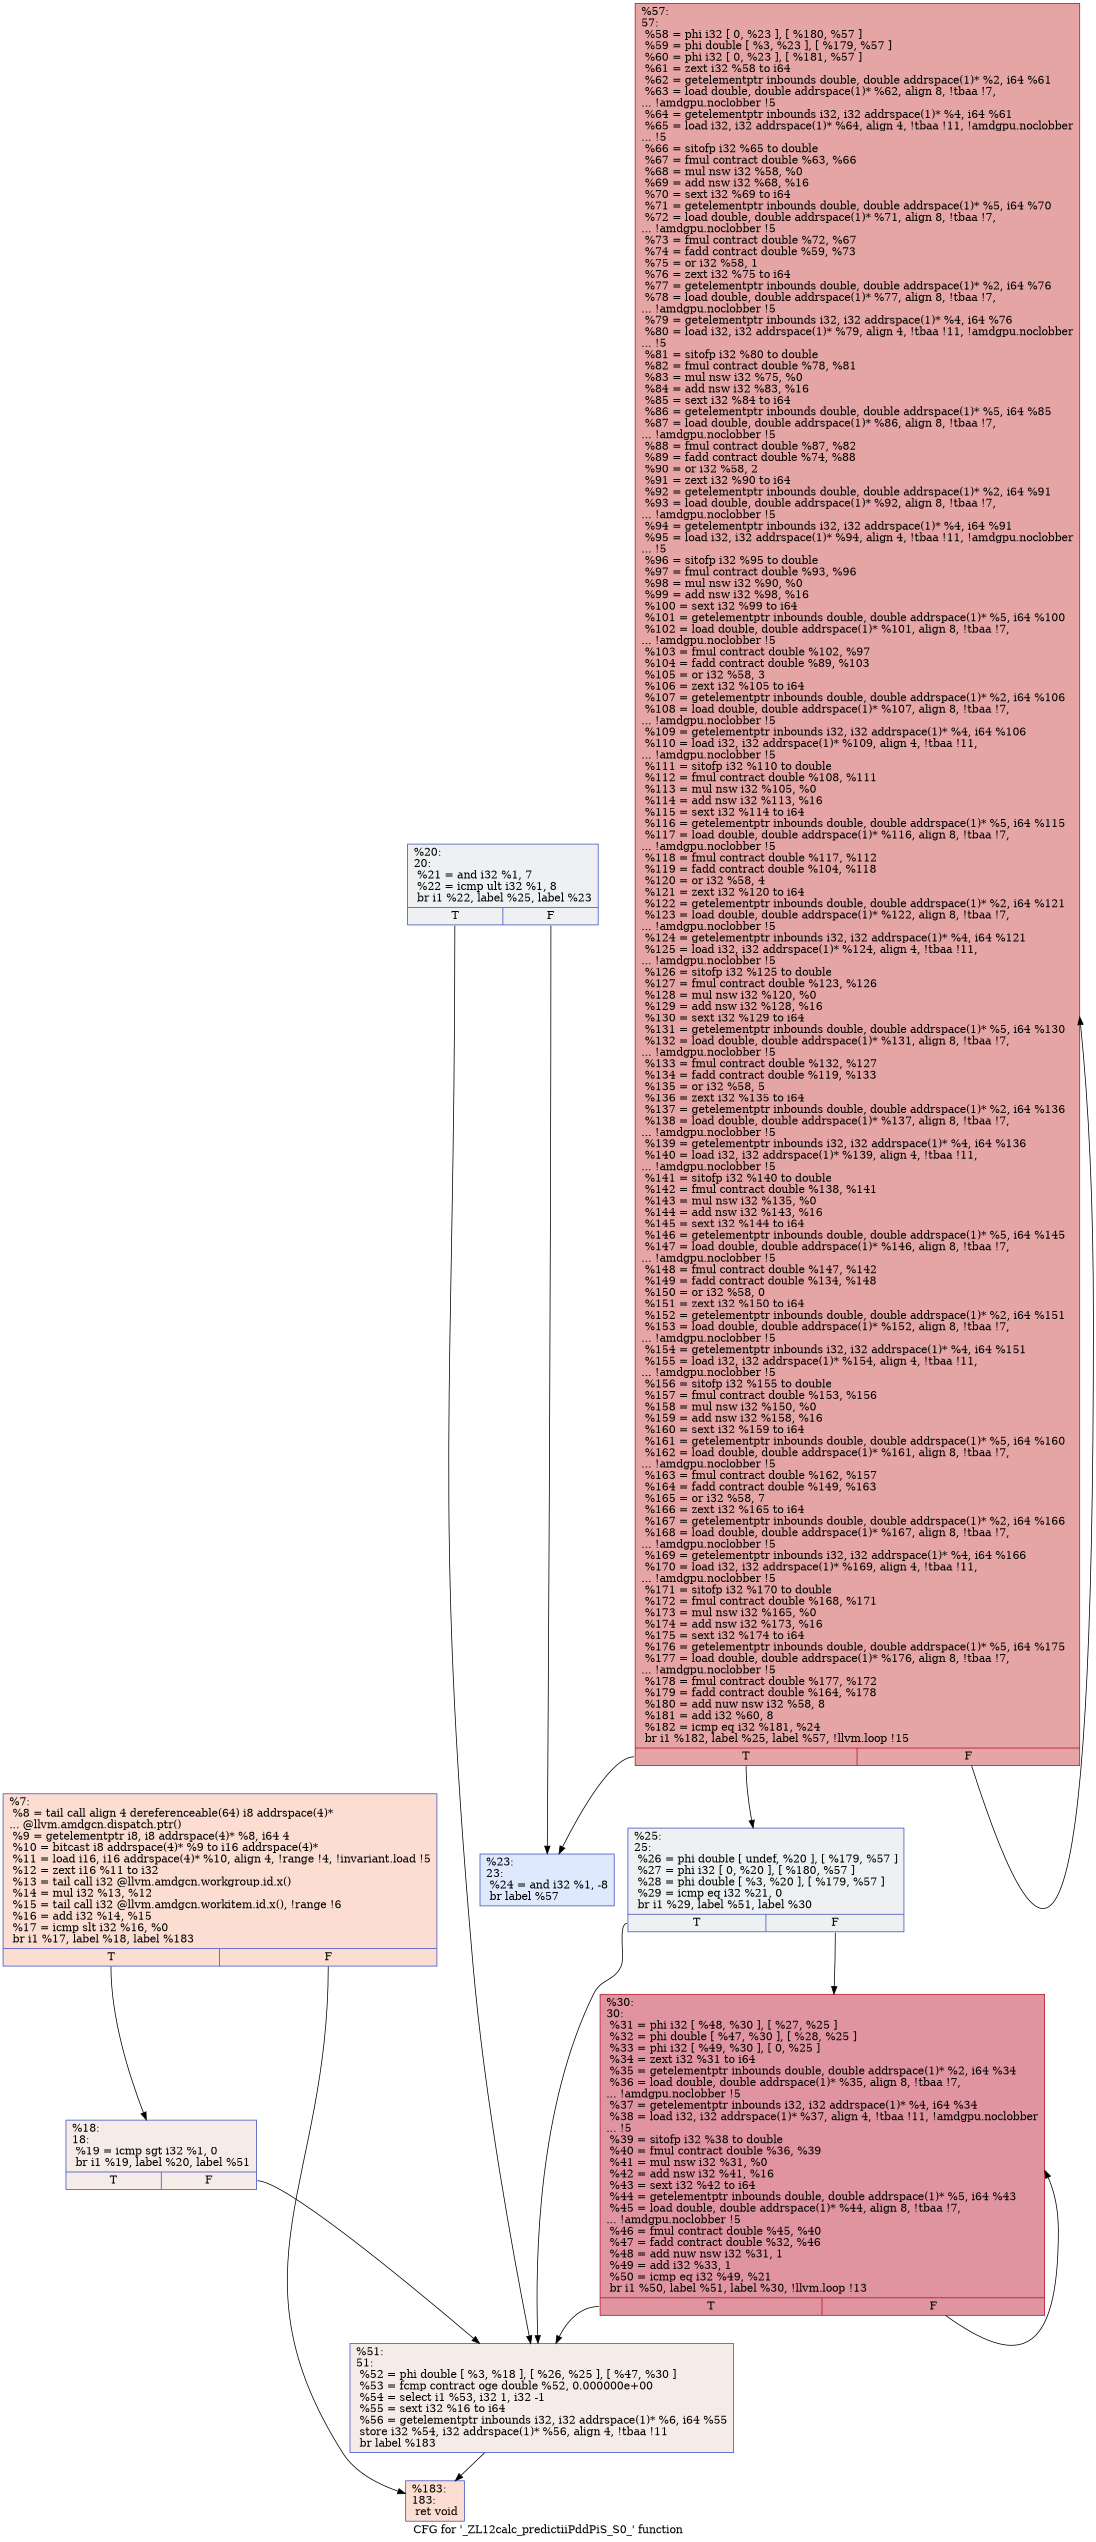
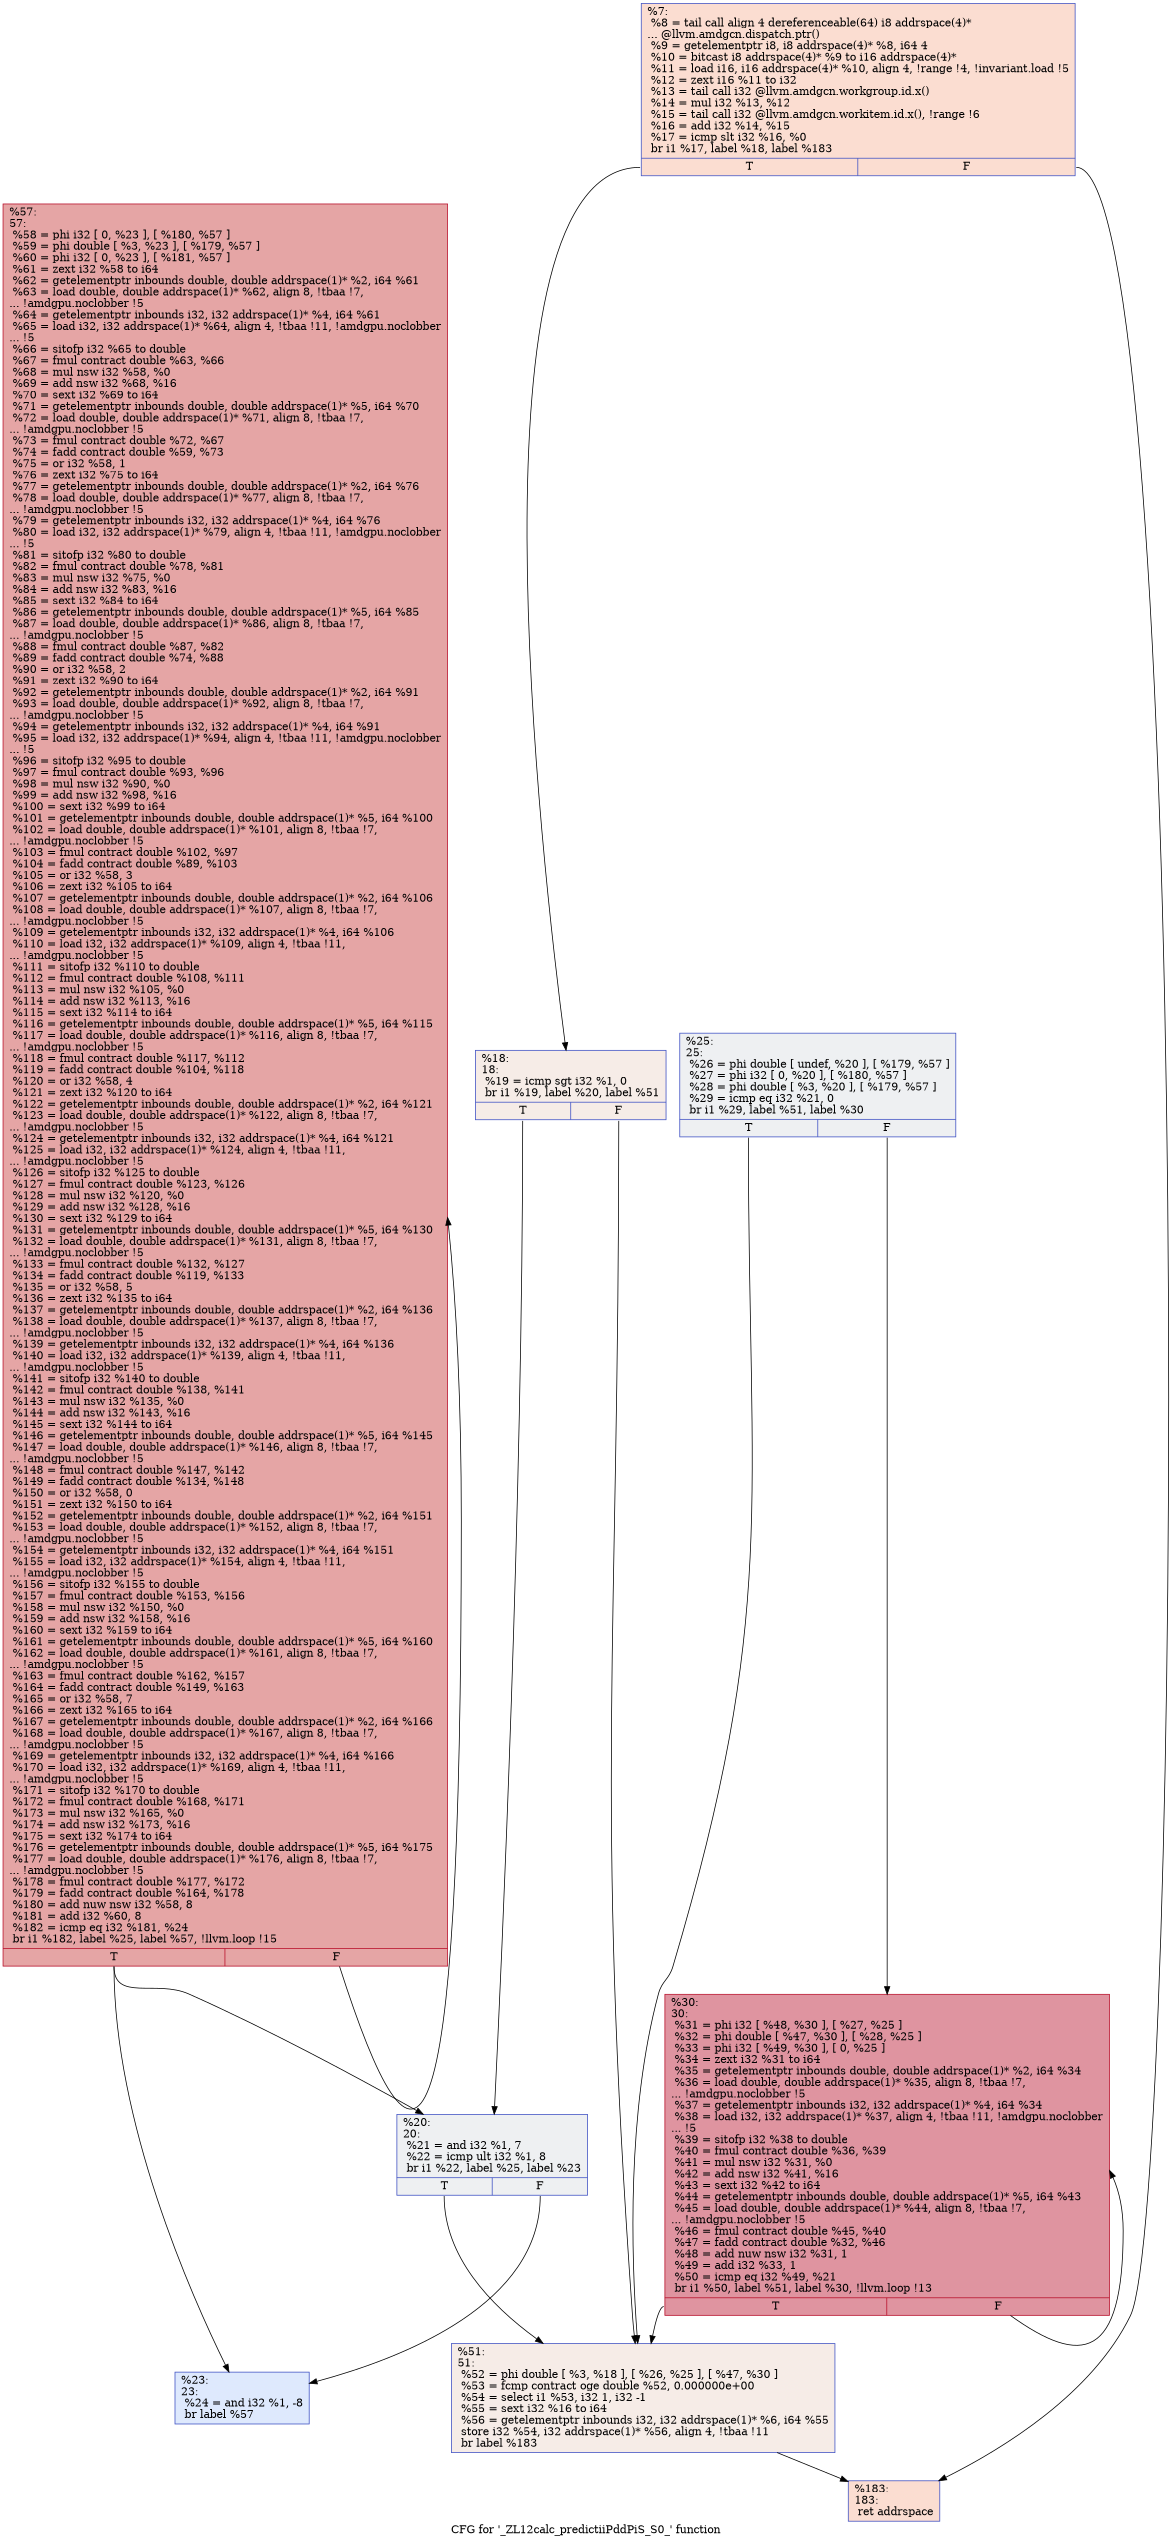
edge "%18:" -> "%20:": added
edge "%57:" -> "%25:": now "%57:" -> "%20:"
node "%183:": text "ret void" -> "ret addrspace"
